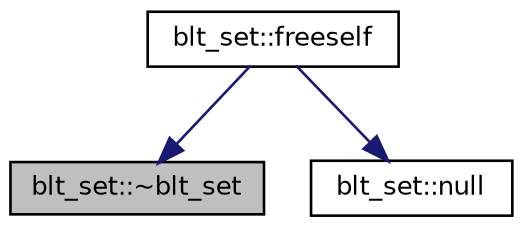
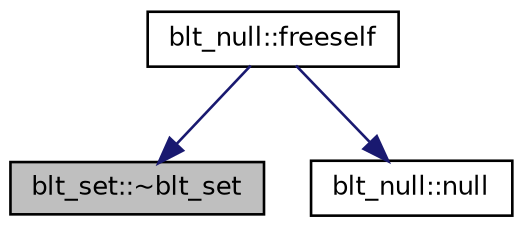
node "blt_set::freeself": label "blt_set::freeself" -> "blt_null::freeself"
node "blt_set::null": label "blt_set::null" -> "blt_null::null"
